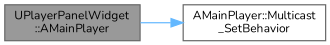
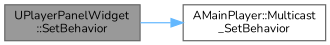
node "UPlayerPanelWidget ::AMainPlayer": label "UPlayerPanelWidget ::AMainPlayer" -> "UPlayerPanelWidget ::SetBehavior"
